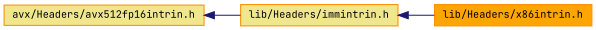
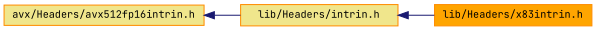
node "lib/Headers/immintrin.h": label "lib/Headers/immintrin.h" -> "lib/Headers/intrin.h"
node "lib/Headers/x86intrin.h": label "lib/Headers/x86intrin.h" -> "lib/Headers/x83intrin.h"
